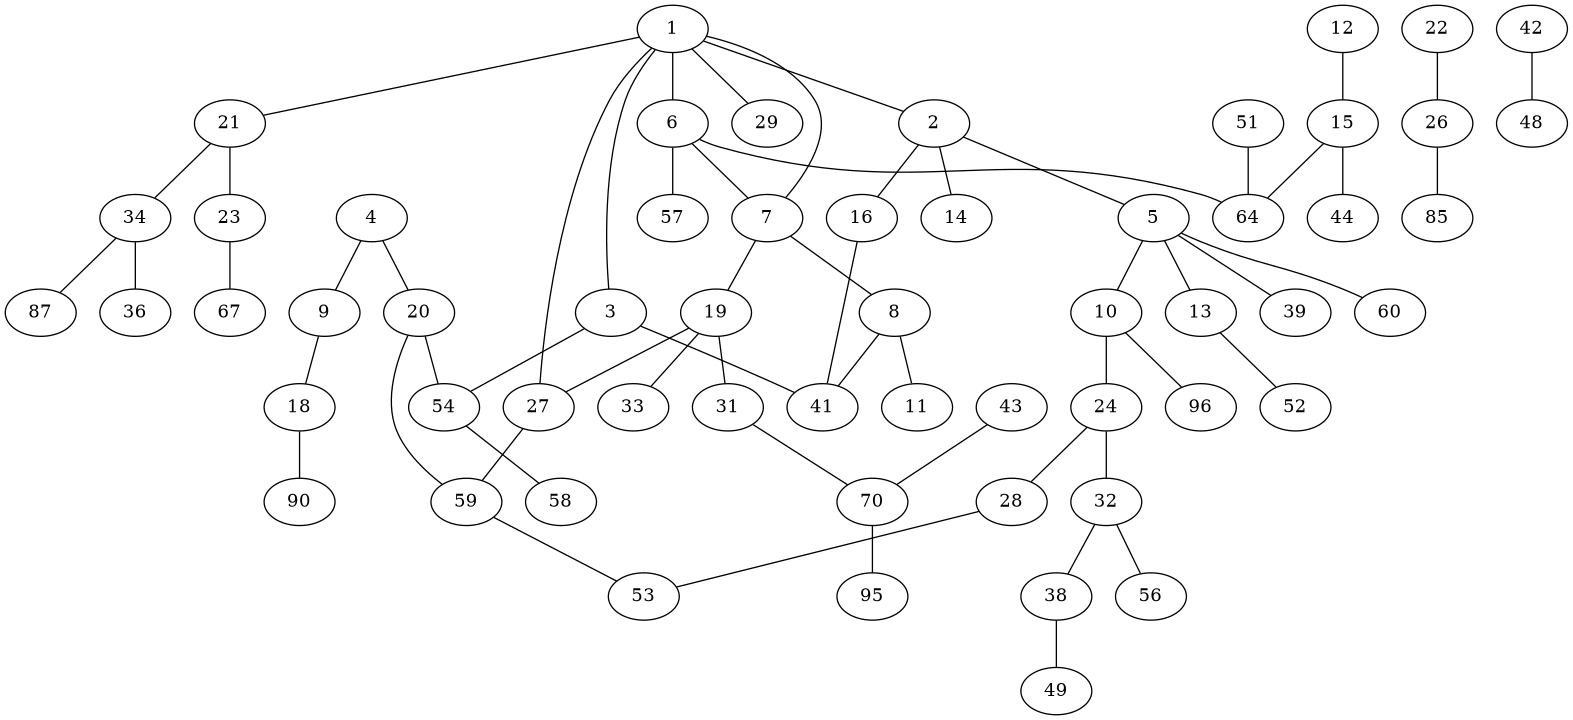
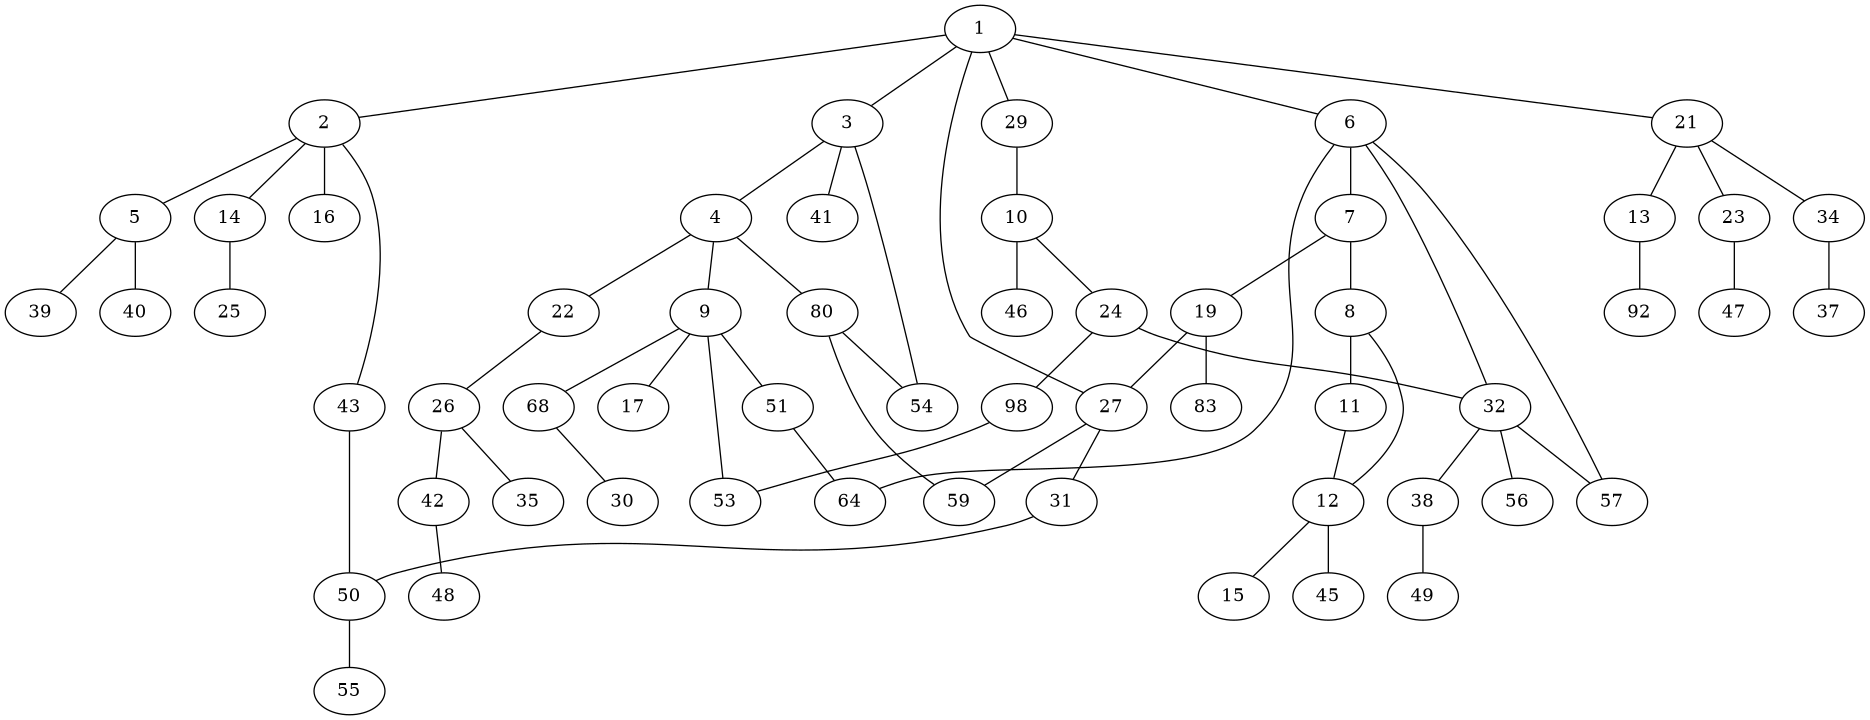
edge "1" -- "7": removed
edge "3" -- "4": added
edge "15" -- "64": removed
node "44": removed
node "85": label "85" -> "35"
edge "2" -- "43": added
edge "6" -- "32": added
edge "4" -- "22": added
edge "5" -- "10": now "29" -- "10"
edge "5" -- "13": now "21" -- "13"
edge "16" -- "41": removed
node "87": label "87" -> "37"
node "36": removed
node "67": label "67" -> "47"
node "25": added
node "20": label "20" -> "80"
node "60": label "60" -> "40"
edge "19" -- "31": now "27" -- "31"
edge "9" -- "51": added
edge "8" -- "41": now "8" -- "12"
node "18": label "18" -> "68"
node "33": label "33" -> "83"
node "17": added
node "96": label "96" -> "46"
node "52": label "52" -> "92"
edge "11" -- "12": added
edge "32" -- "57": added
edge "26" -- "42": added
node "90": label "90" -> "30"
node "58": removed
node "70": label "70" -> "50"
node "28": label "28" -> "98"
edge "59" -- "53": now "9" -- "53"
node "95": label "95" -> "55"
node "45": added
